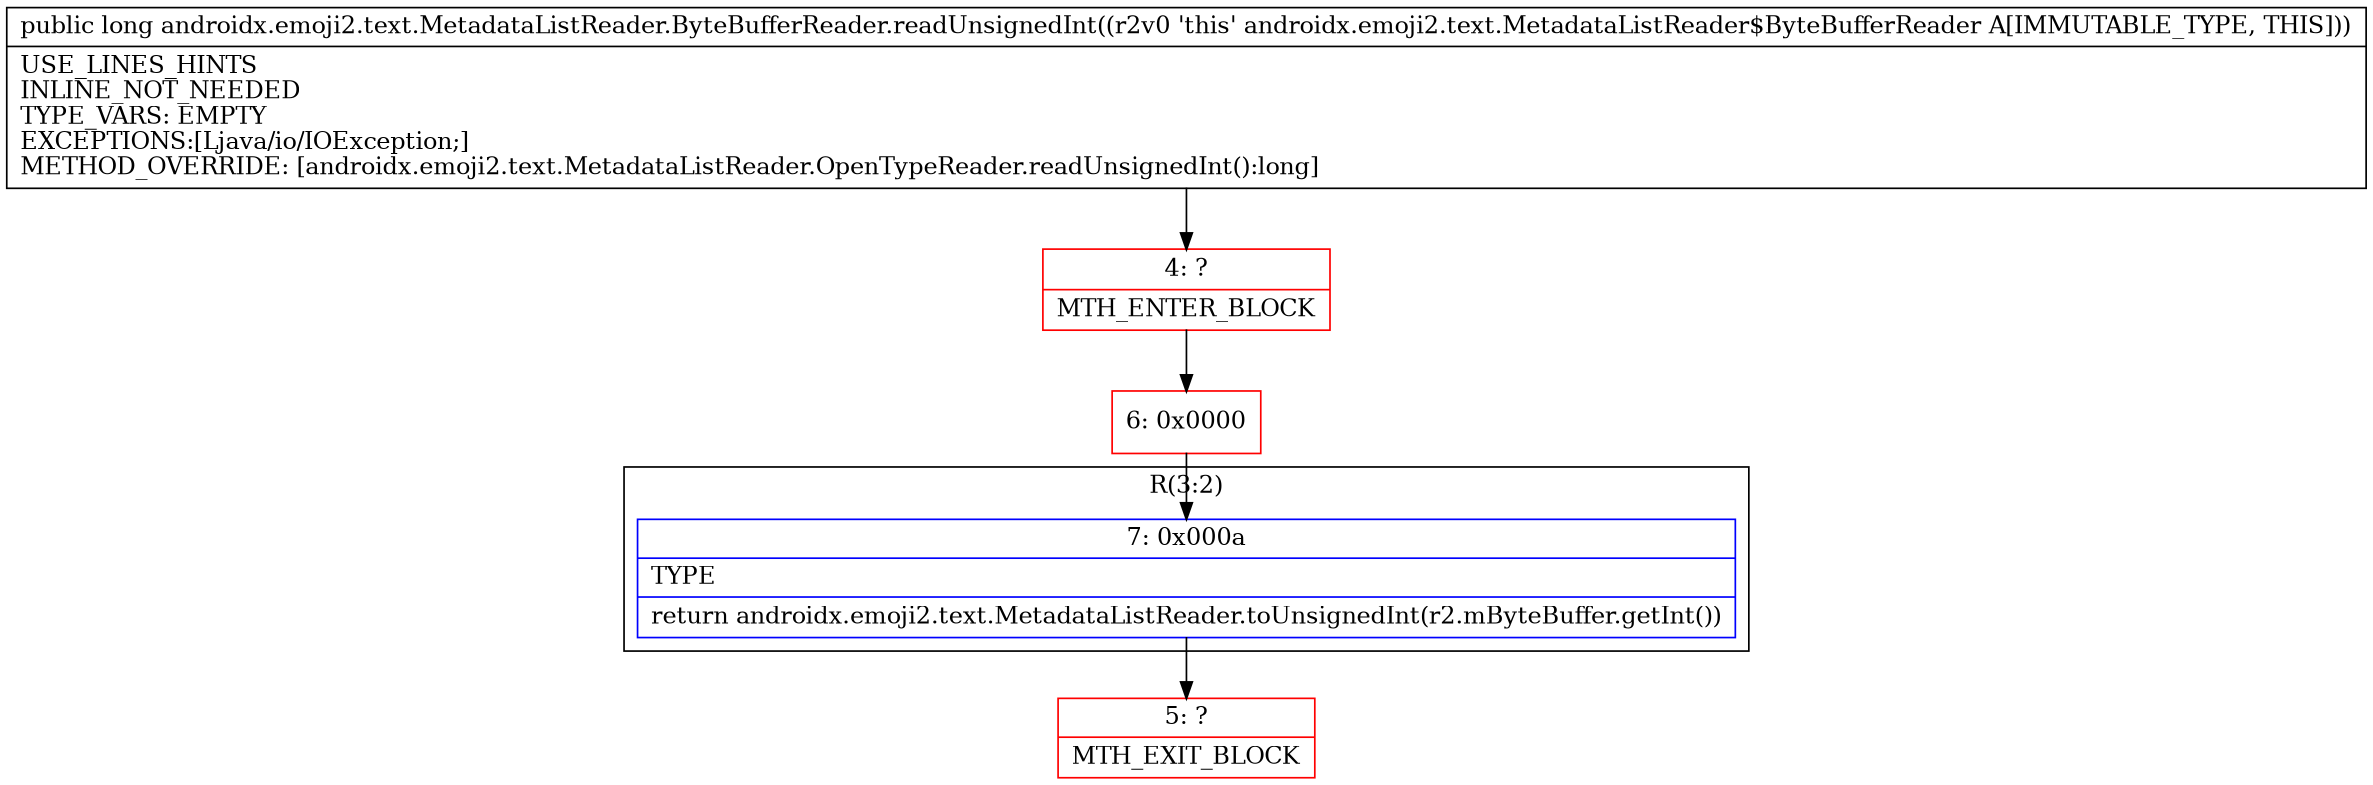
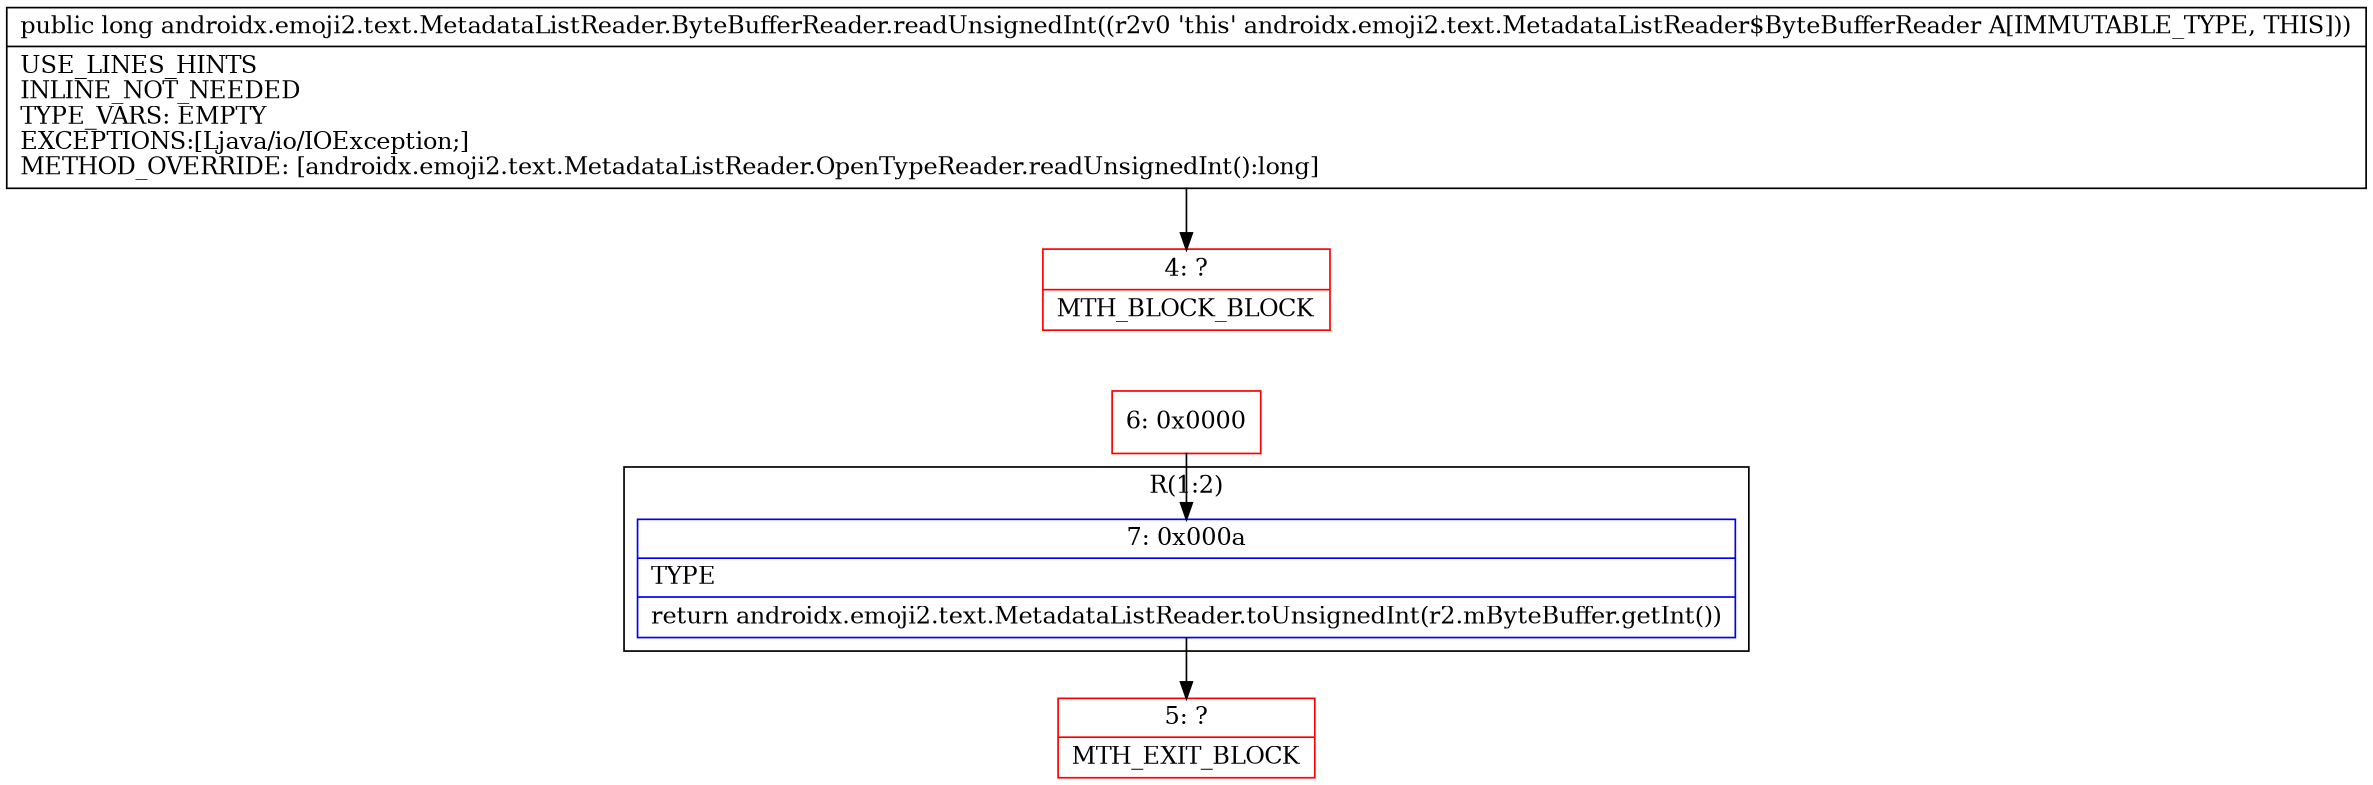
node "4: ?": text "MTH_ENTER_BLOCK" -> "MTH_BLOCK_BLOCK"
edge "4: ?" -> "6: 0x0000": removed
cluster "R(3:2)": label "R(3:2)" -> "R(1:2)"
